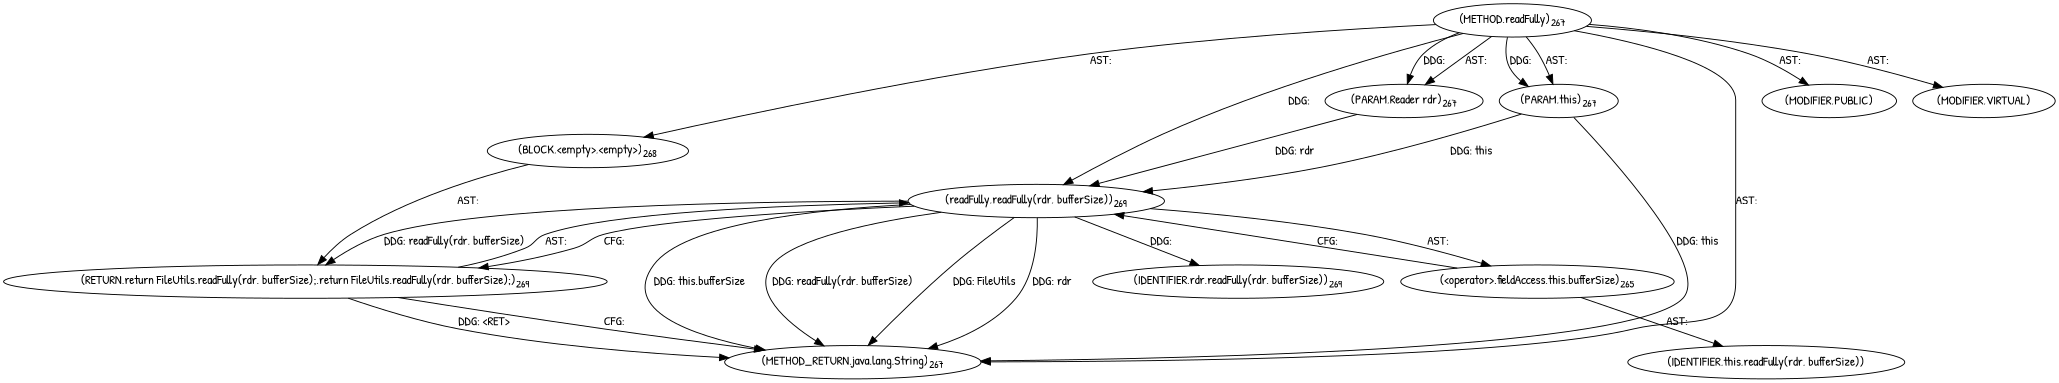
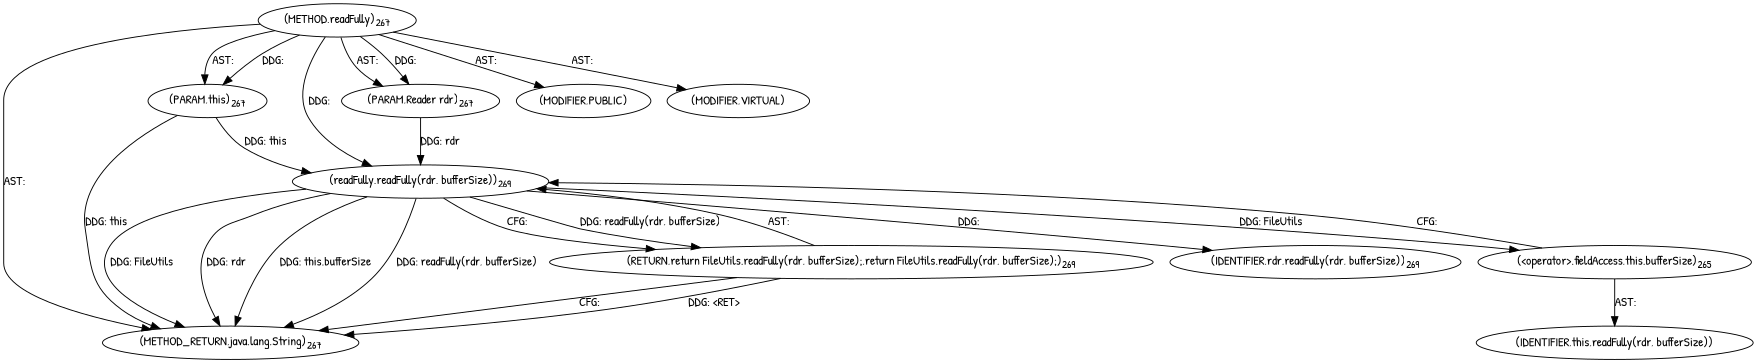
node "(BLOCK,<empty>,<empty>)": removed
edge "(readFully,readFully(rdr, bufferSize))" -> "(<operator>.fieldAccess,this.bufferSize)": label "AST: " -> "DDG: FileUtils"
